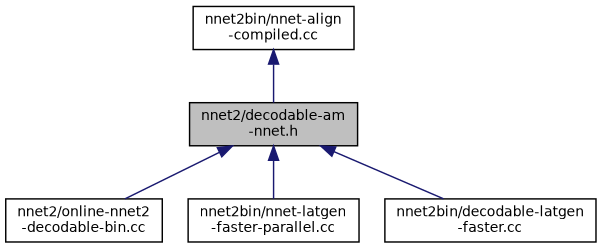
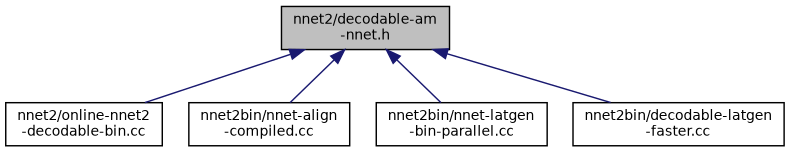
edge "nnet2/decodable-am -nnet.h" -> "nnet2bin/nnet-align -compiled.cc": reversed
node "nnet2bin/nnet-latgen -faster-parallel.cc": label "nnet2bin/nnet-latgen -faster-parallel.cc" -> "nnet2bin/nnet-latgen -bin-parallel.cc"
